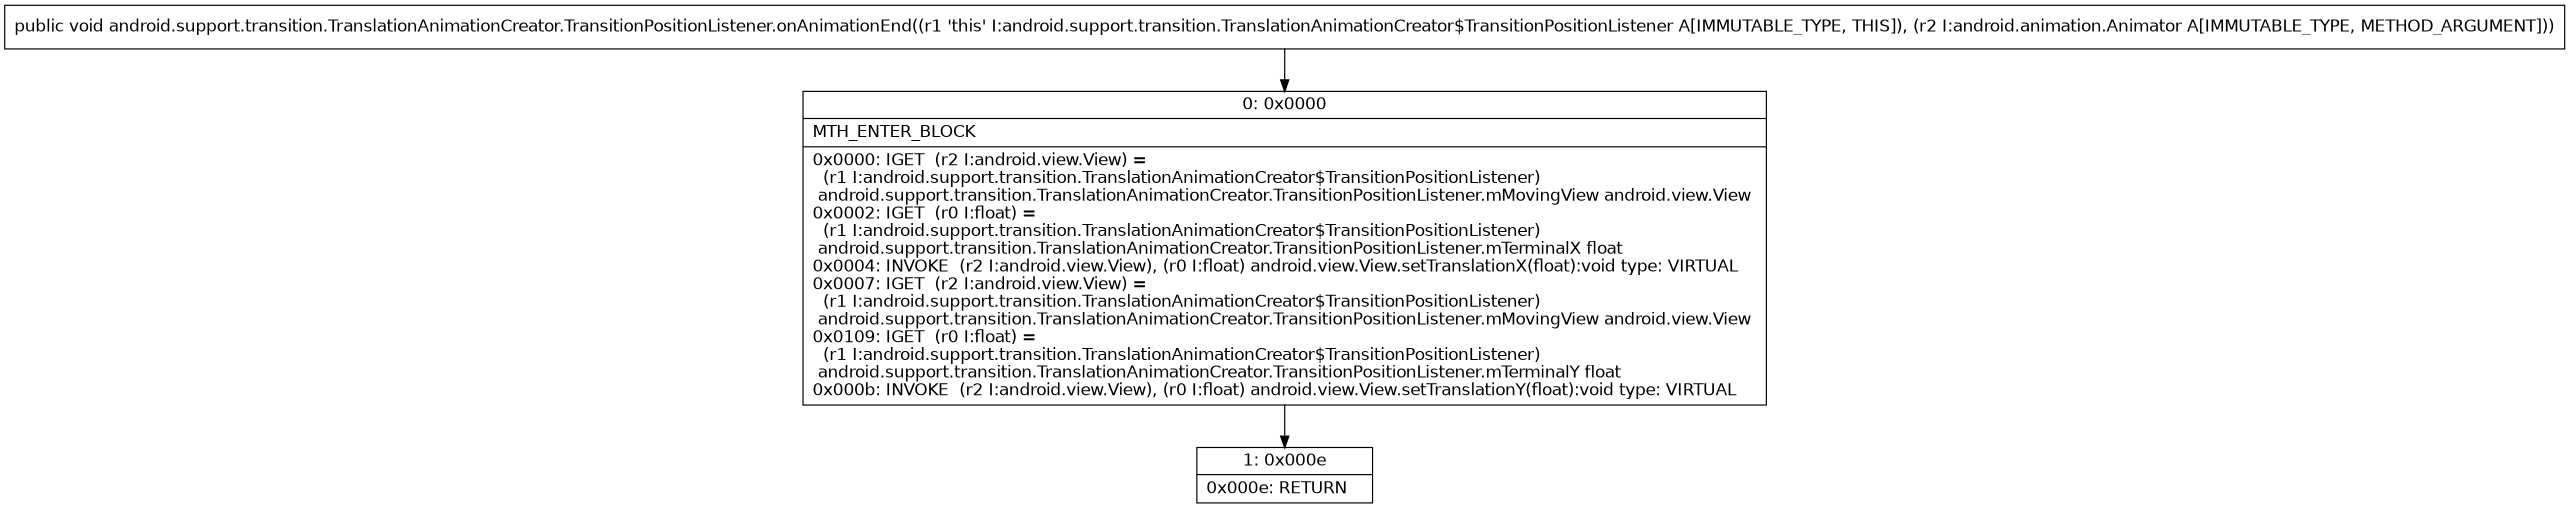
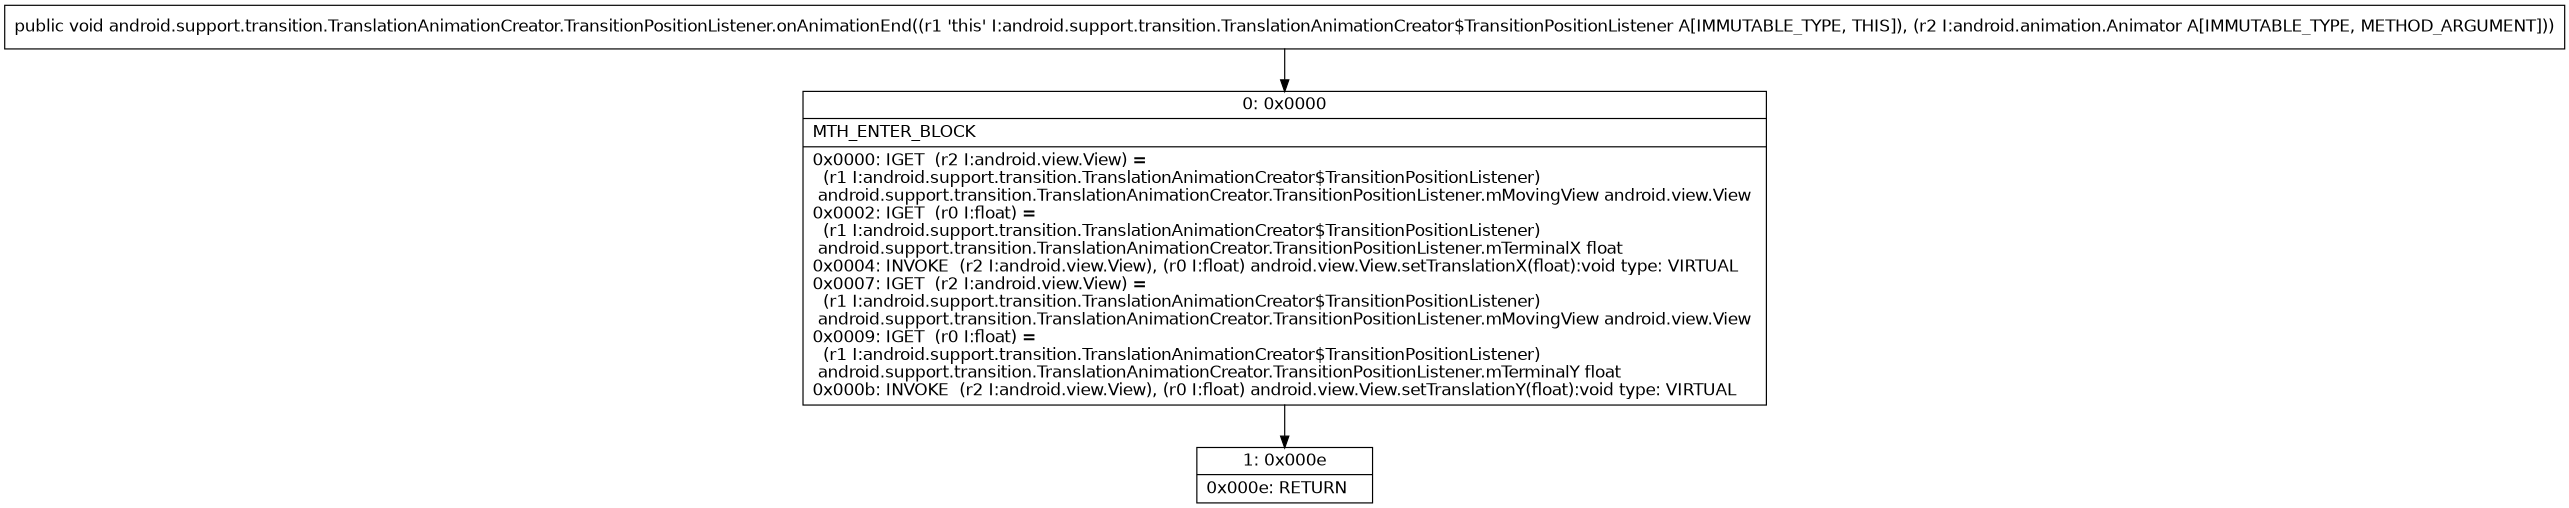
node "0: 0x0000": text "0x0109: IGET  (r0 I:float) =" -> "0x0009: IGET  (r0 I:float) ="
